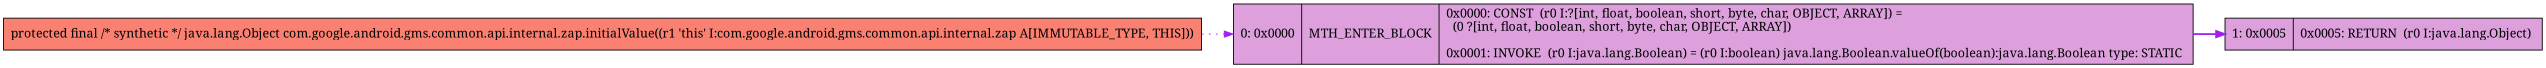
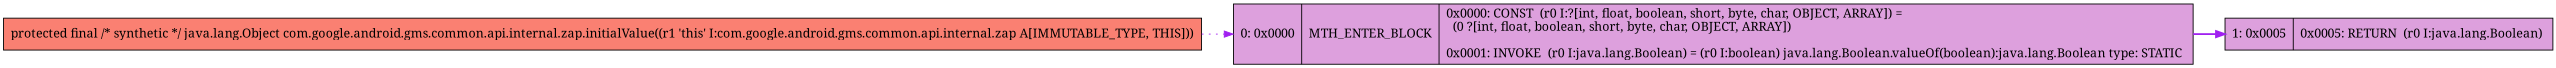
node "1: 0x0005": text "0x0005: RETURN  (r0 I:java.lang.Object)" -> "0x0005: RETURN  (r0 I:java.lang.Boolean)"
